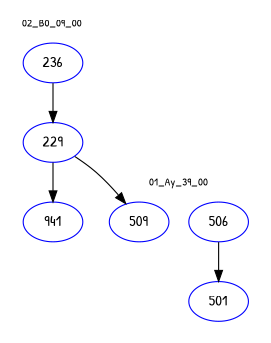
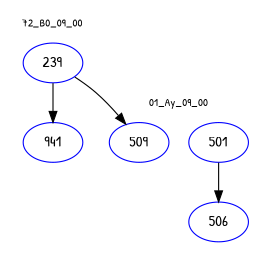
cluster "02_B0_09_00": label "02_B0_09_00" -> "72_B0_09_00"
node "236": removed
node "229": label "229" -> "239"
cluster "01_Ay_39_00": label "01_Ay_39_00" -> "01_Ay_09_00"
edge "506" -> "501": reversed
